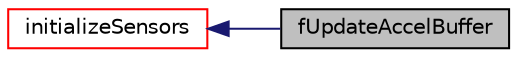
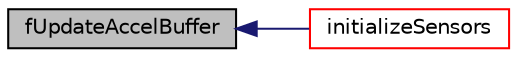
edge "fUpdateAccelBuffer" -> "initializeSensors": reversed
